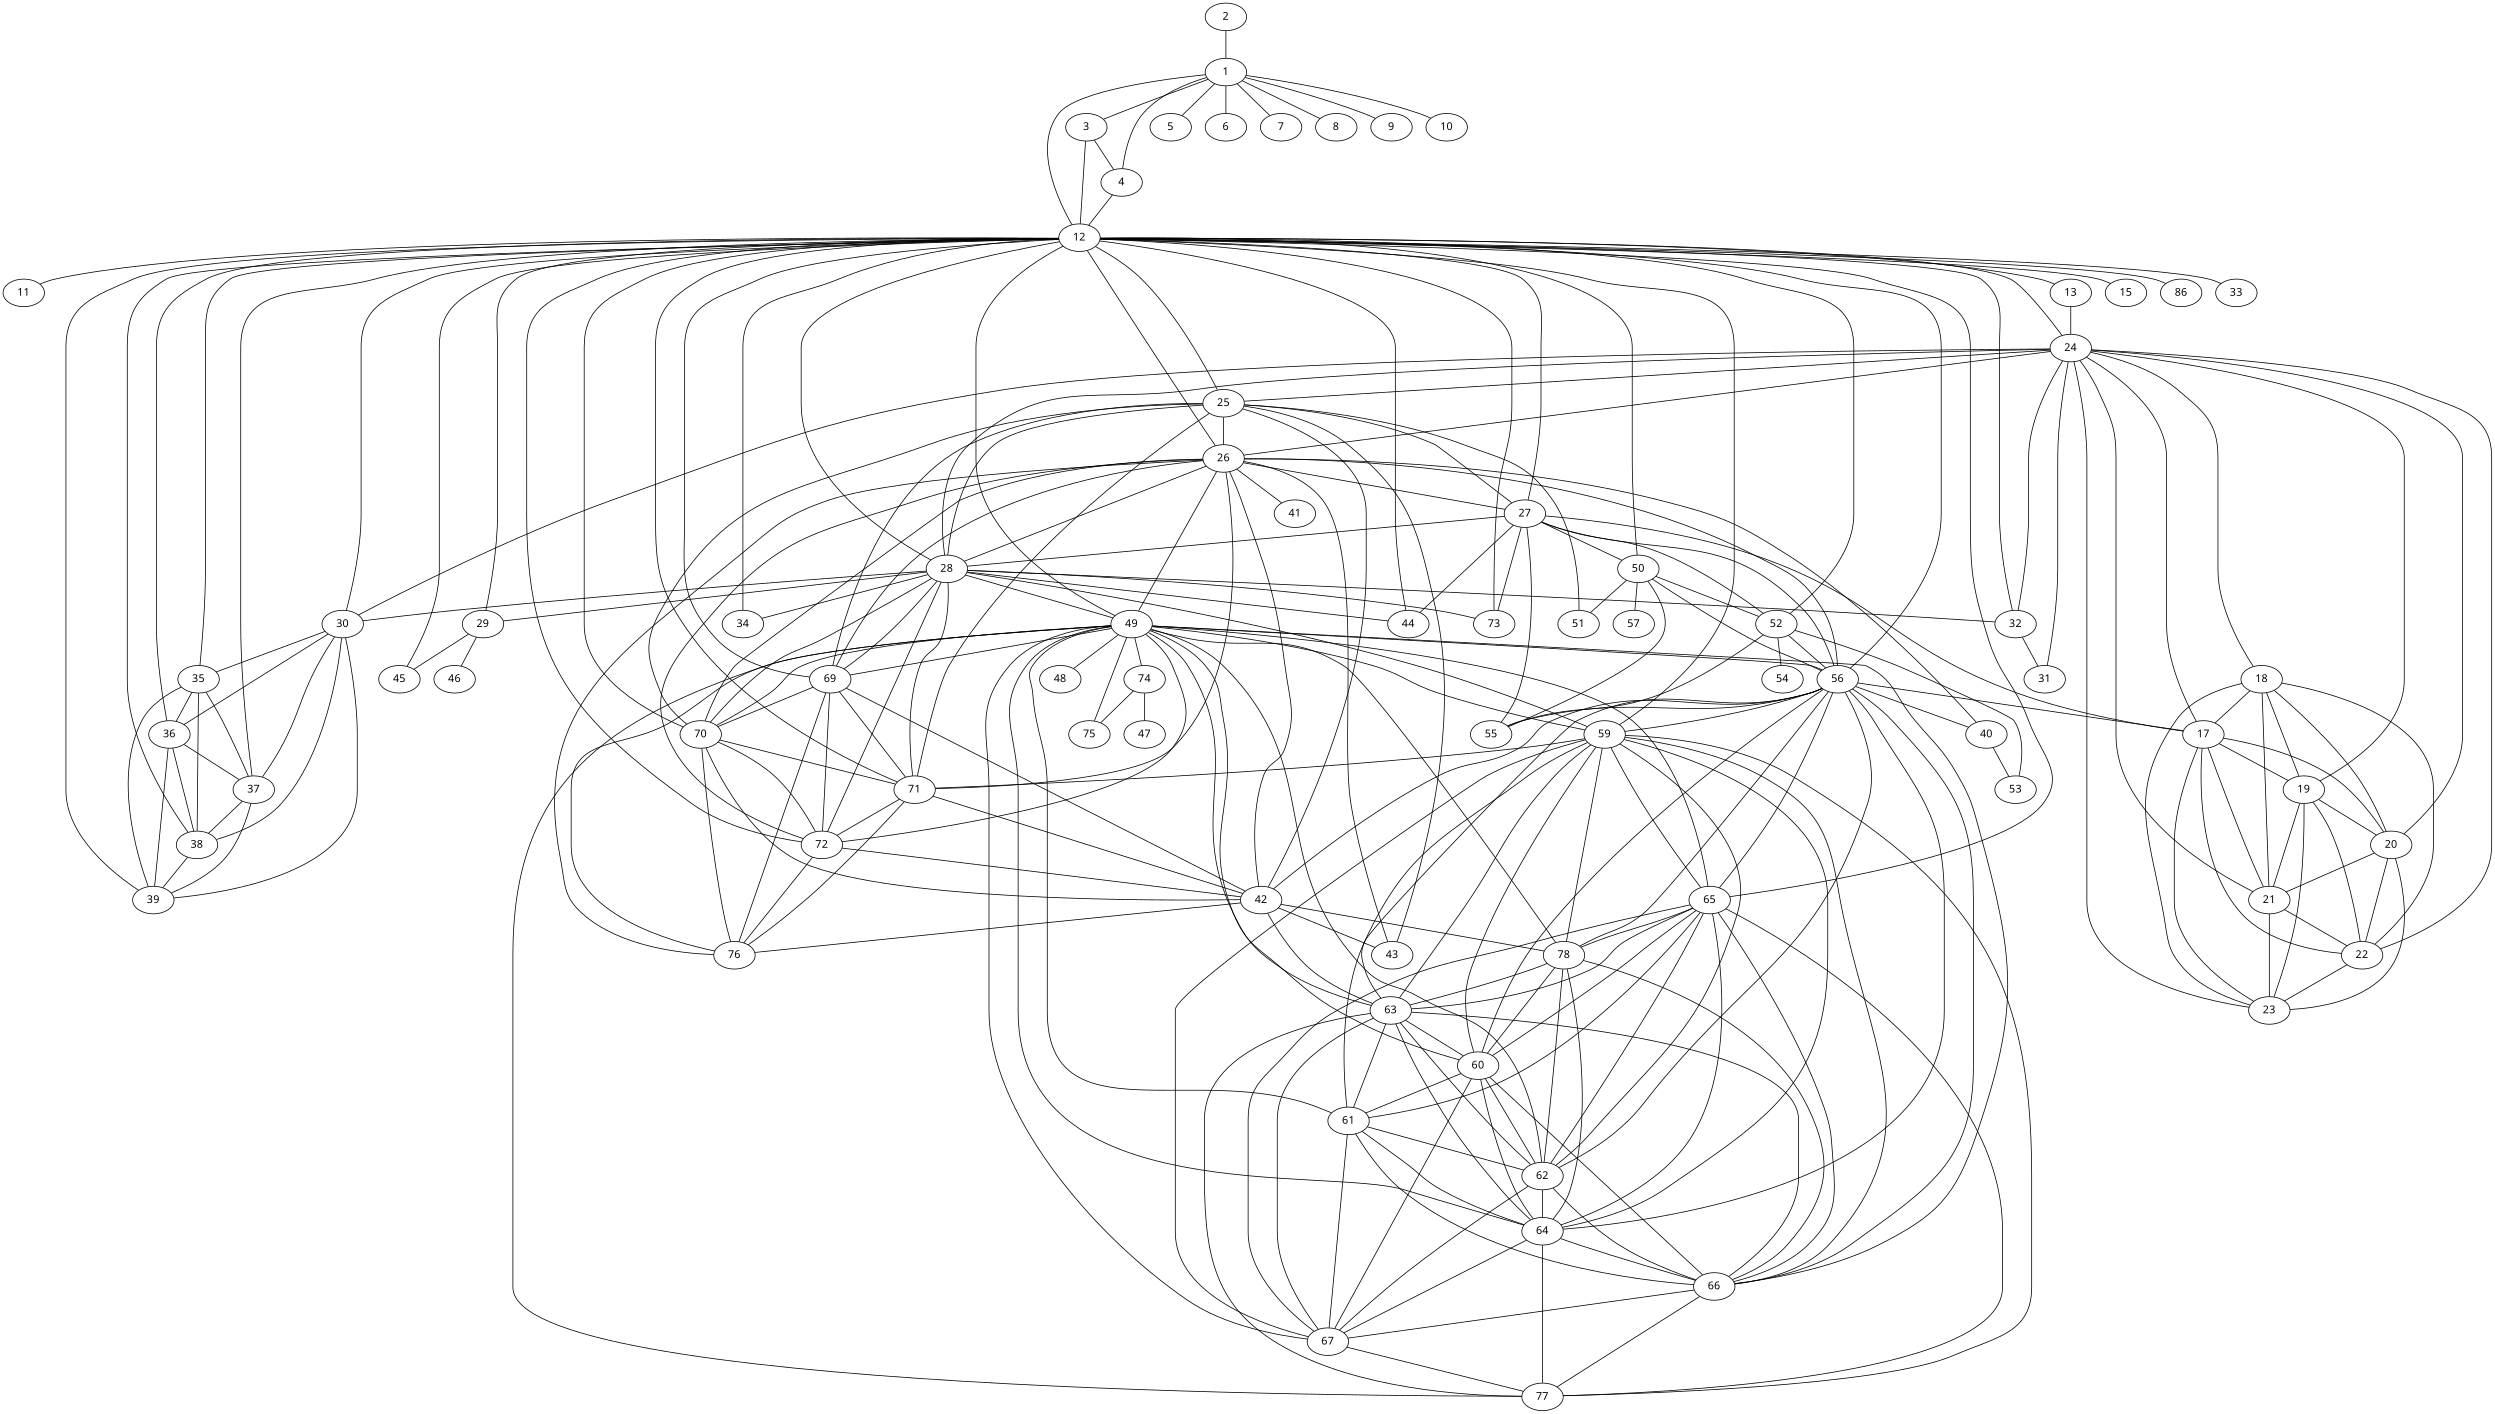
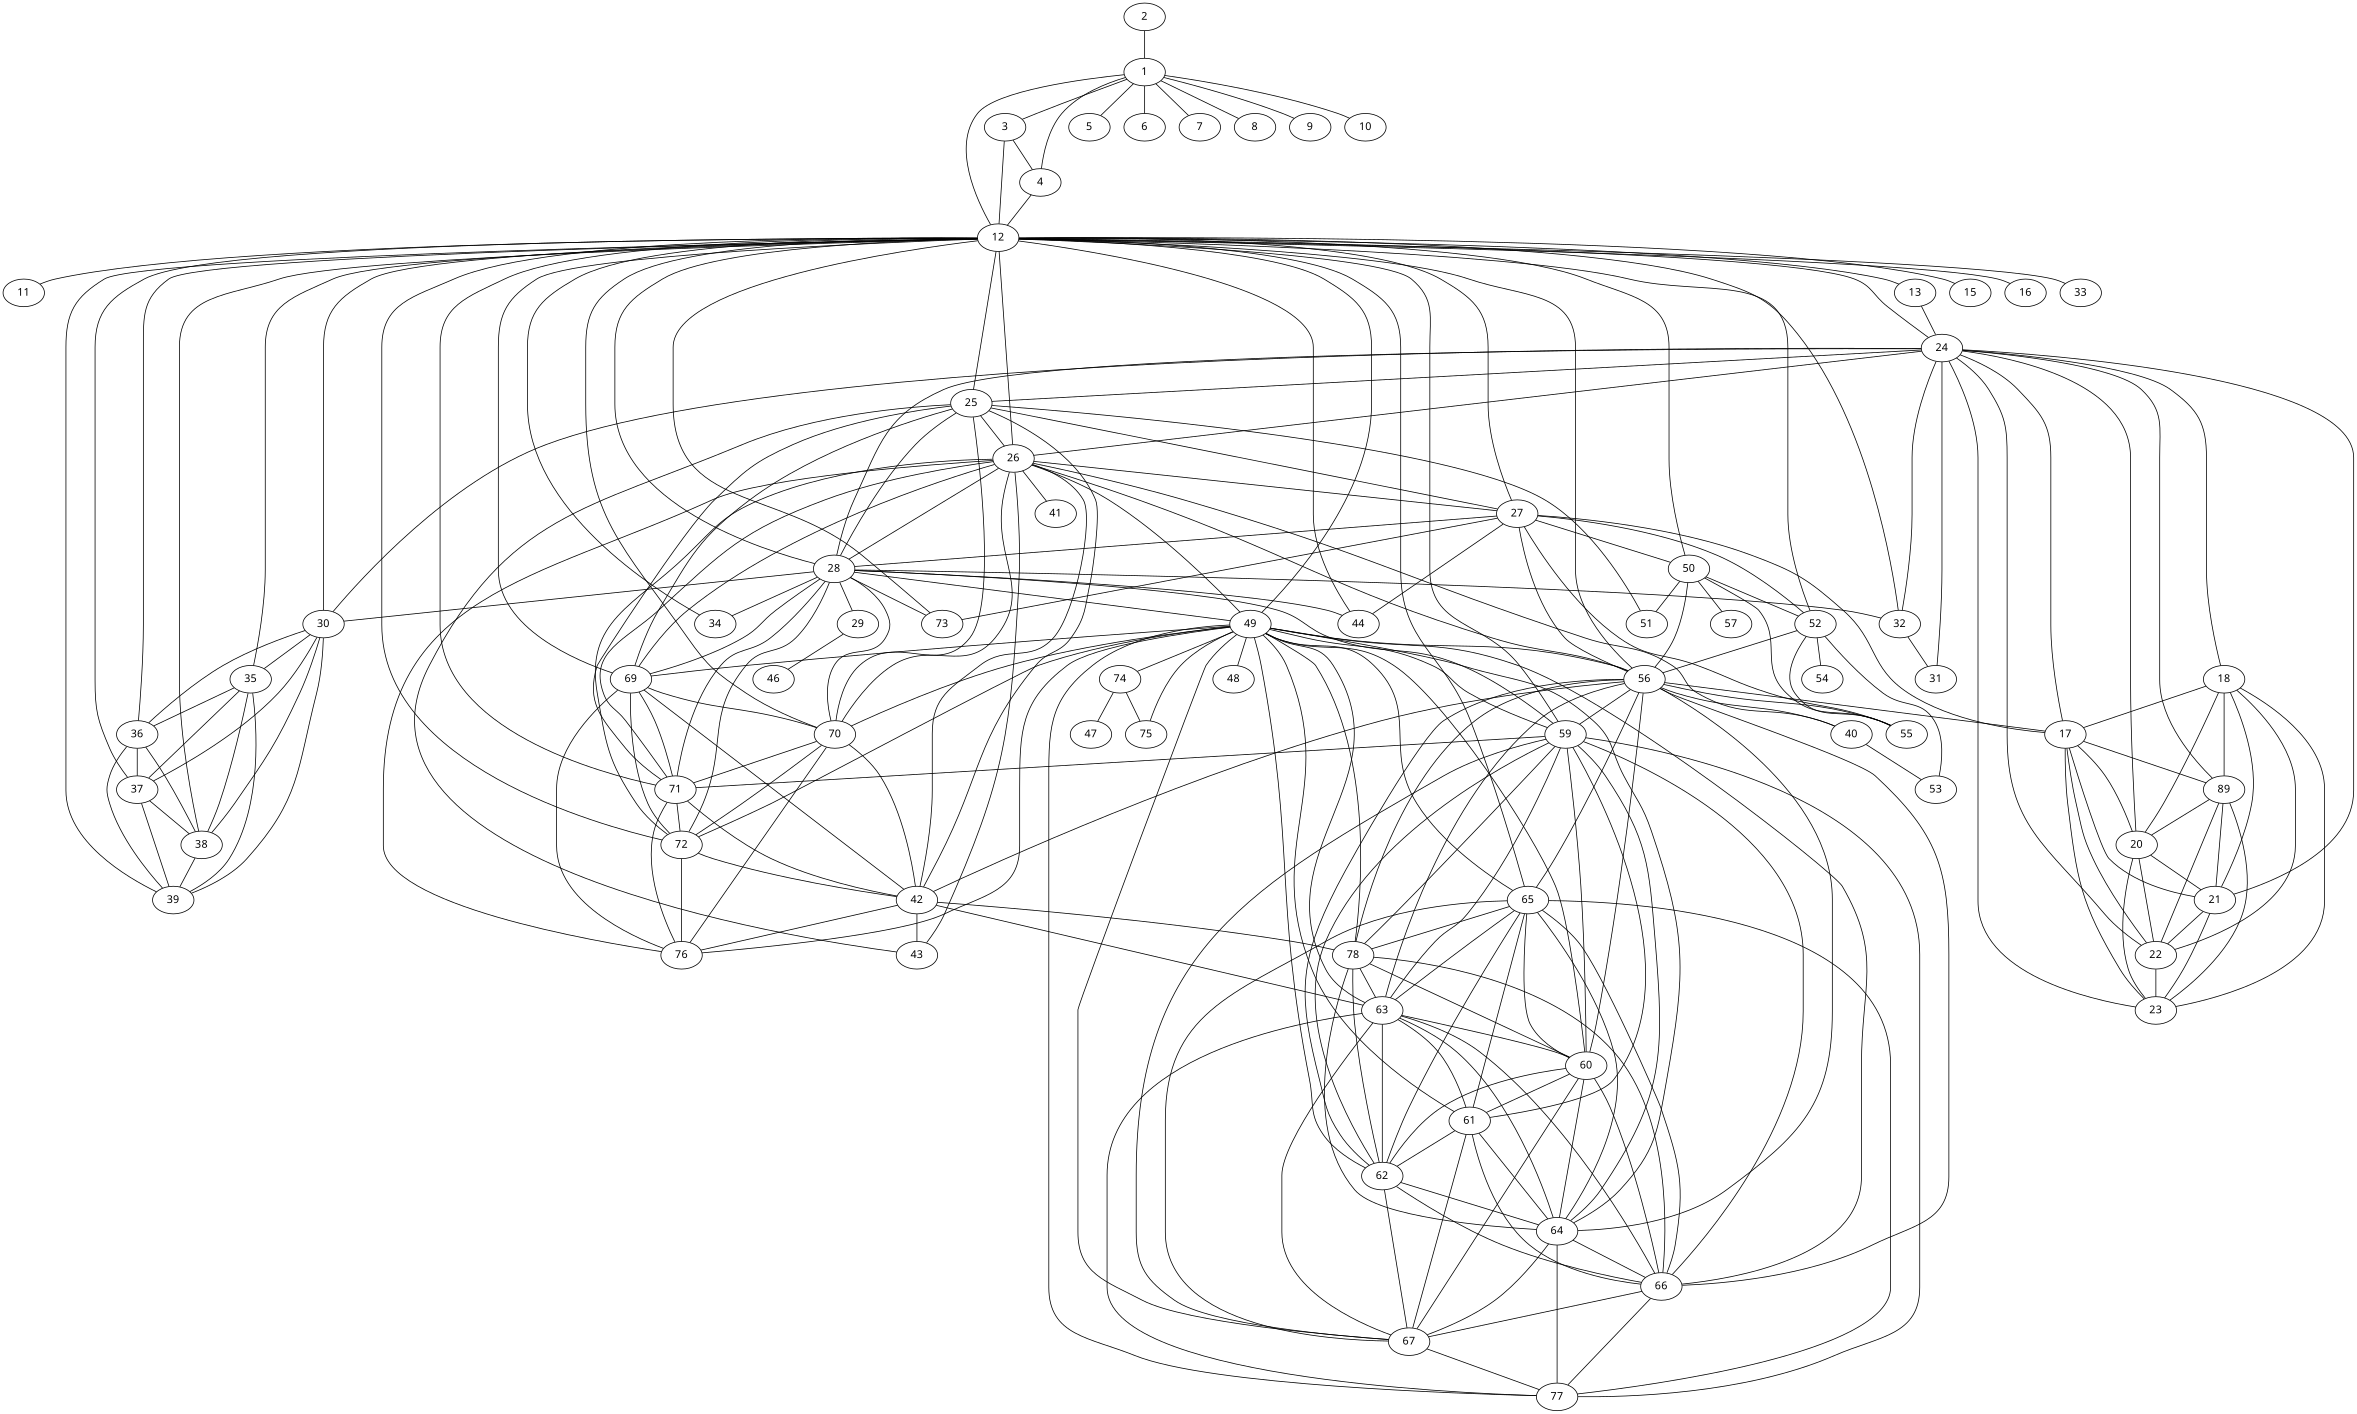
edge "12" -- "29": removed
node "86": label "86" -> "16"
node "45": removed
node "19": label "19" -> "89"
edge "59" -- "65": removed
